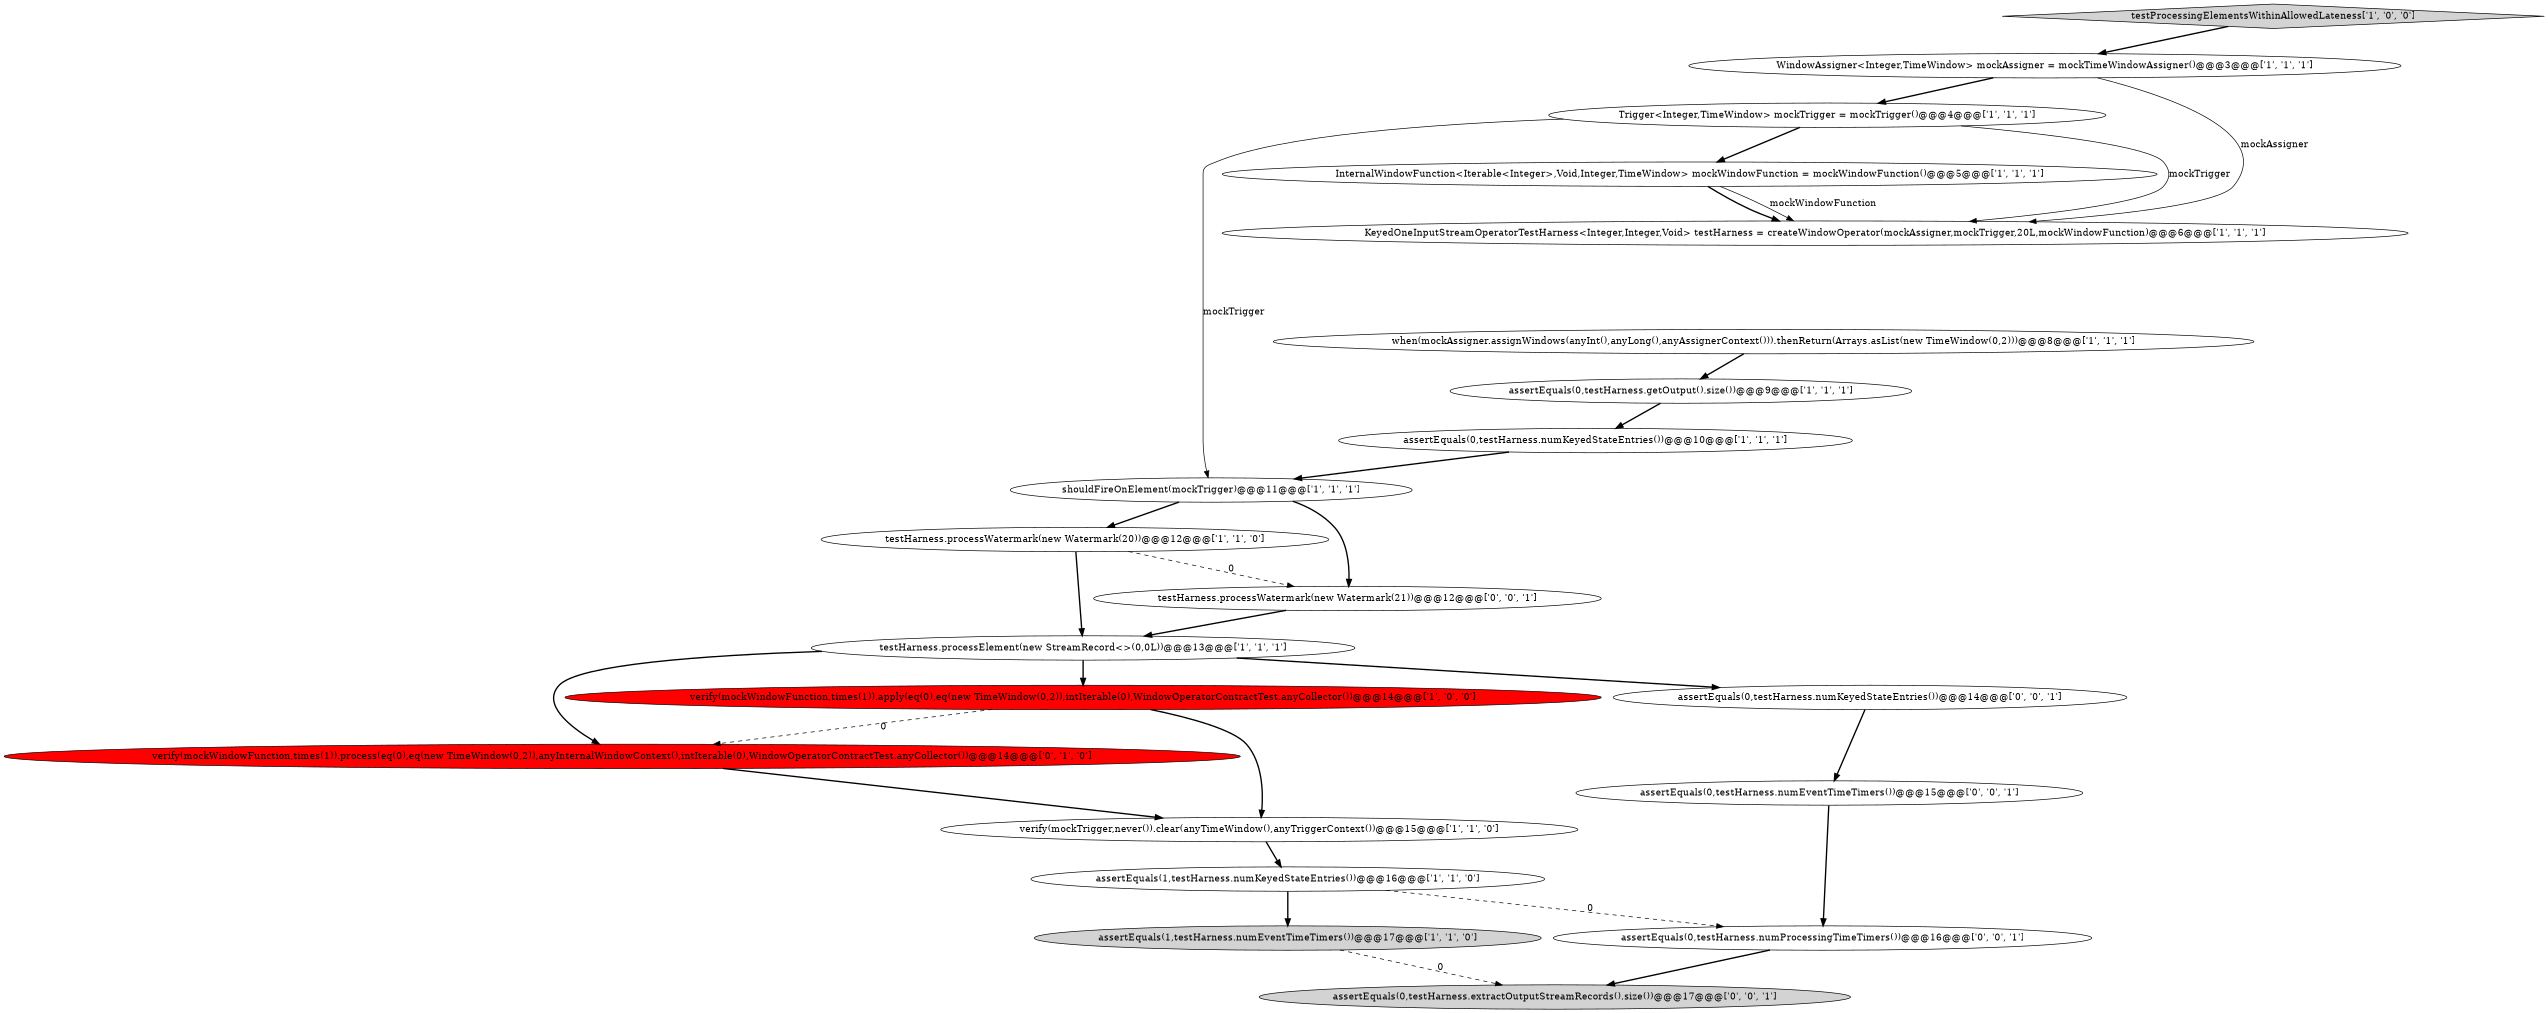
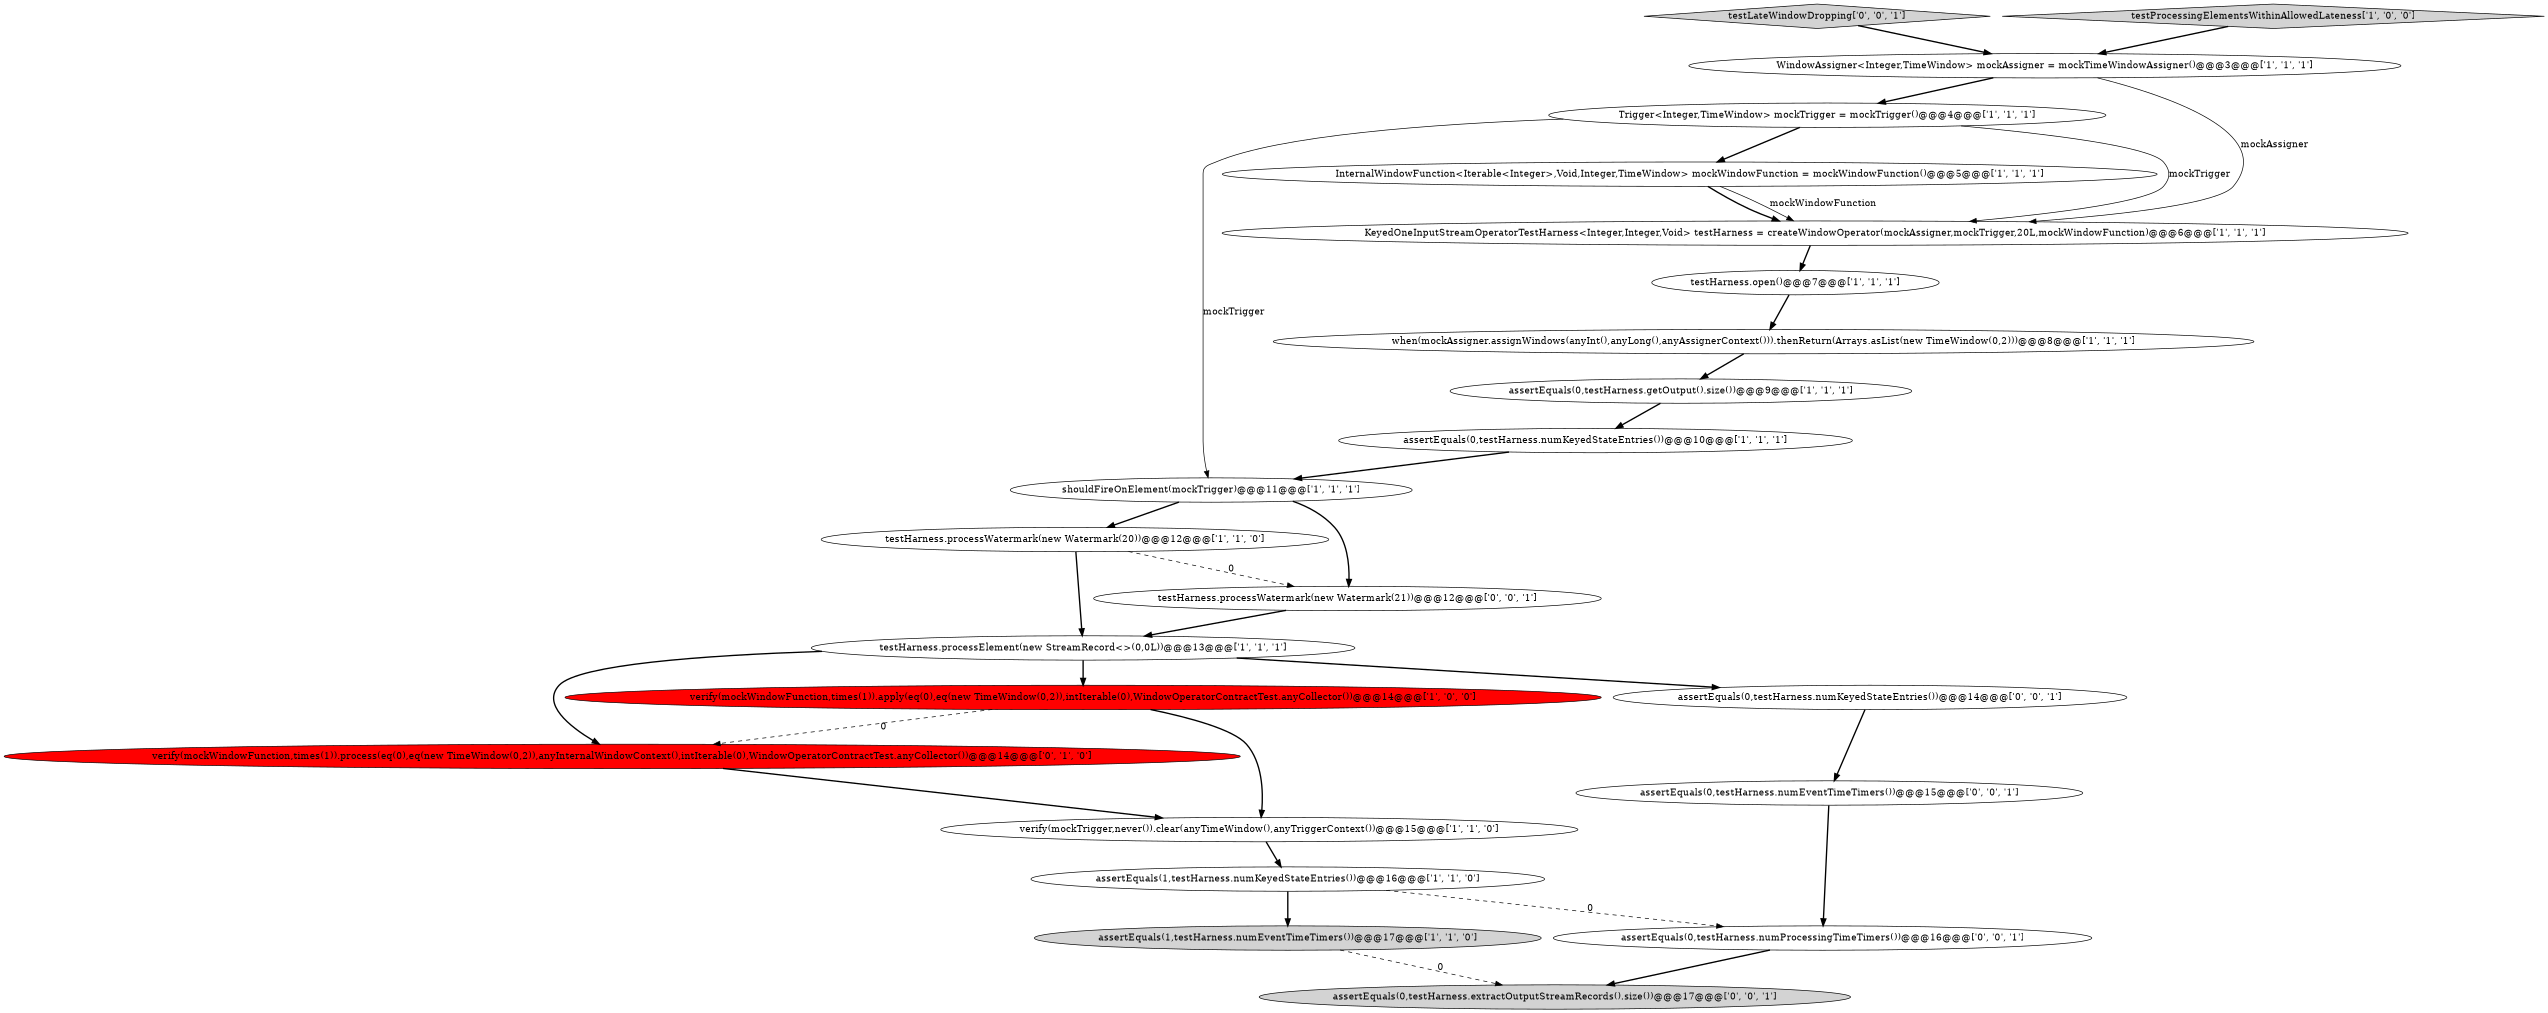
node "testLateWindowDropping['0', '0', '1']": added
node "testHarness.open()@@@7@@@['1', '1', '1']": added
